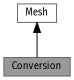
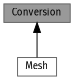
edge "Conversion" -> "Mesh": reversed
